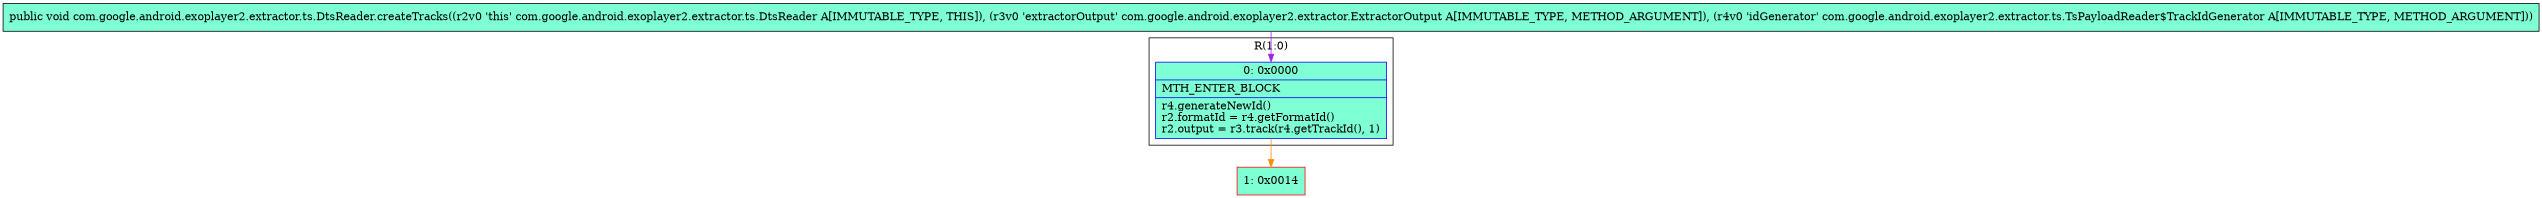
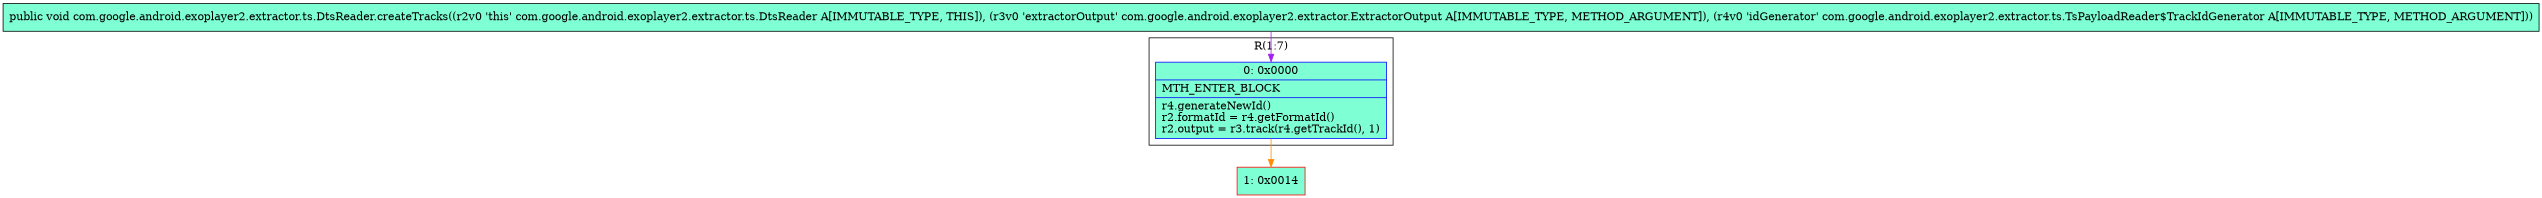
cluster "R(1:0)": label "R(1:0)" -> "R(1:7)"
